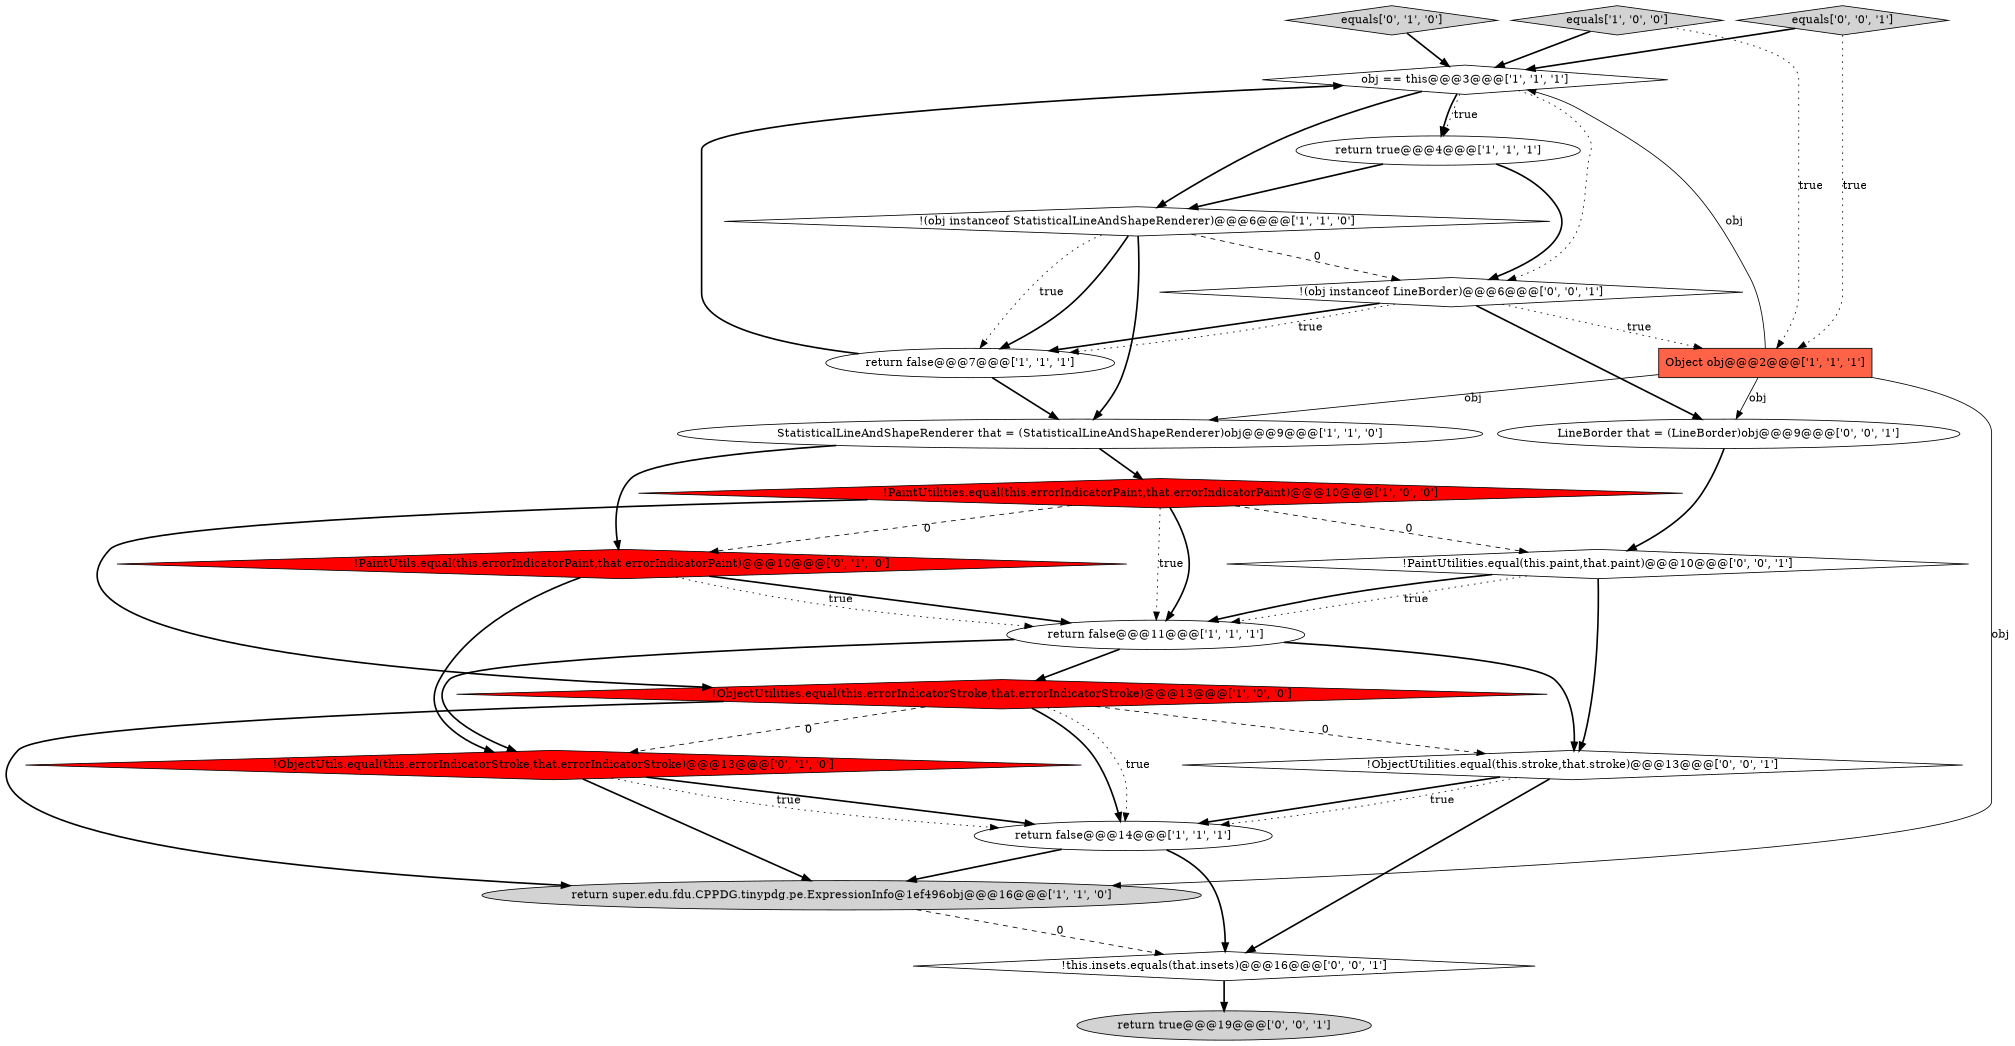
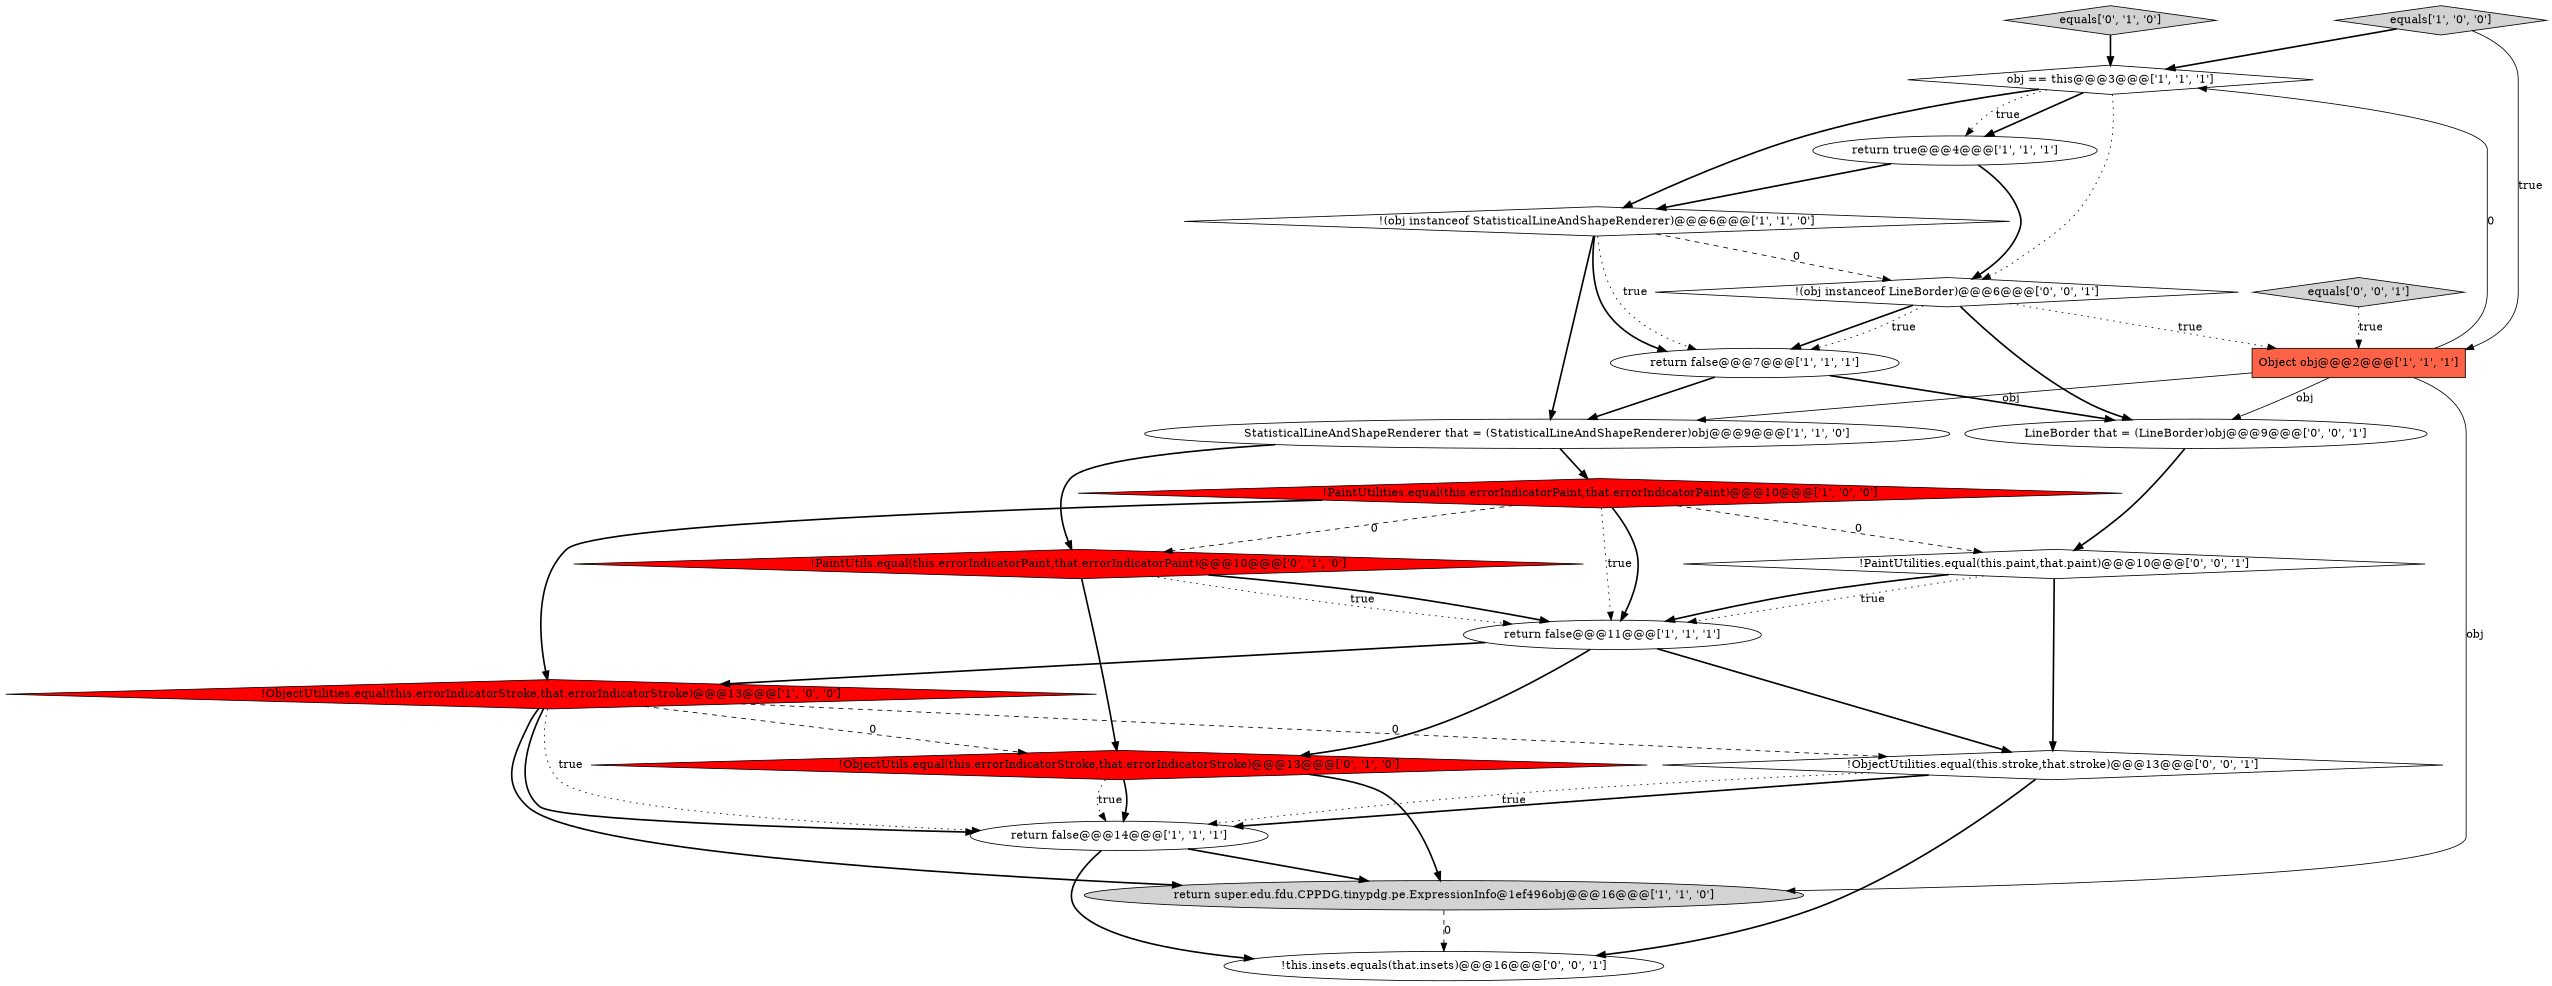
edge "equals['0', '0', '1']" -> "obj == this@@@3@@@['1', '1', '1']": removed
edge "return false@@@7@@@['1', '1', '1']" -> "obj == this@@@3@@@['1', '1', '1']": now "return false@@@7@@@['1', '1', '1']" -> "LineBorder that = (LineBorder)obj@@@9@@@['0', '0', '1']"
edge "equals['1', '0', '0']" -> "Object obj@@@2@@@['1', '1', '1']": style dotted -> solid
edge "Object obj@@@2@@@['1', '1', '1']" -> "obj == this@@@3@@@['1', '1', '1']": label "obj" -> "0"
node "!this.insets.equals(that.insets)@@@16@@@['0', '0', '1']": shape diamond -> ellipse
node "return true@@@19@@@['0', '0', '1']": removed
